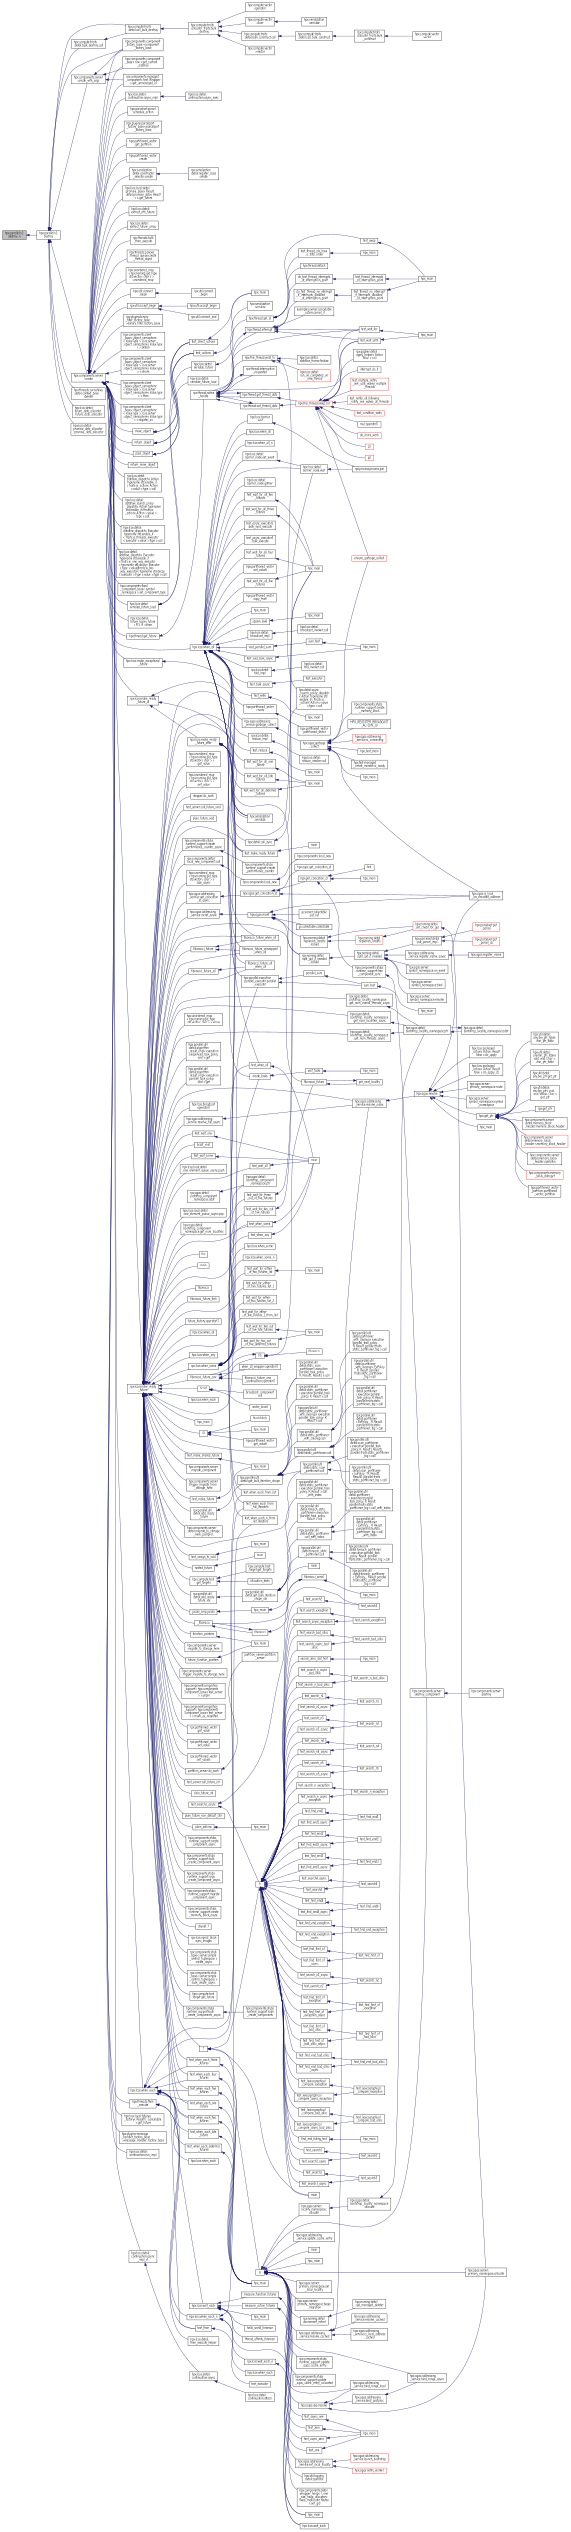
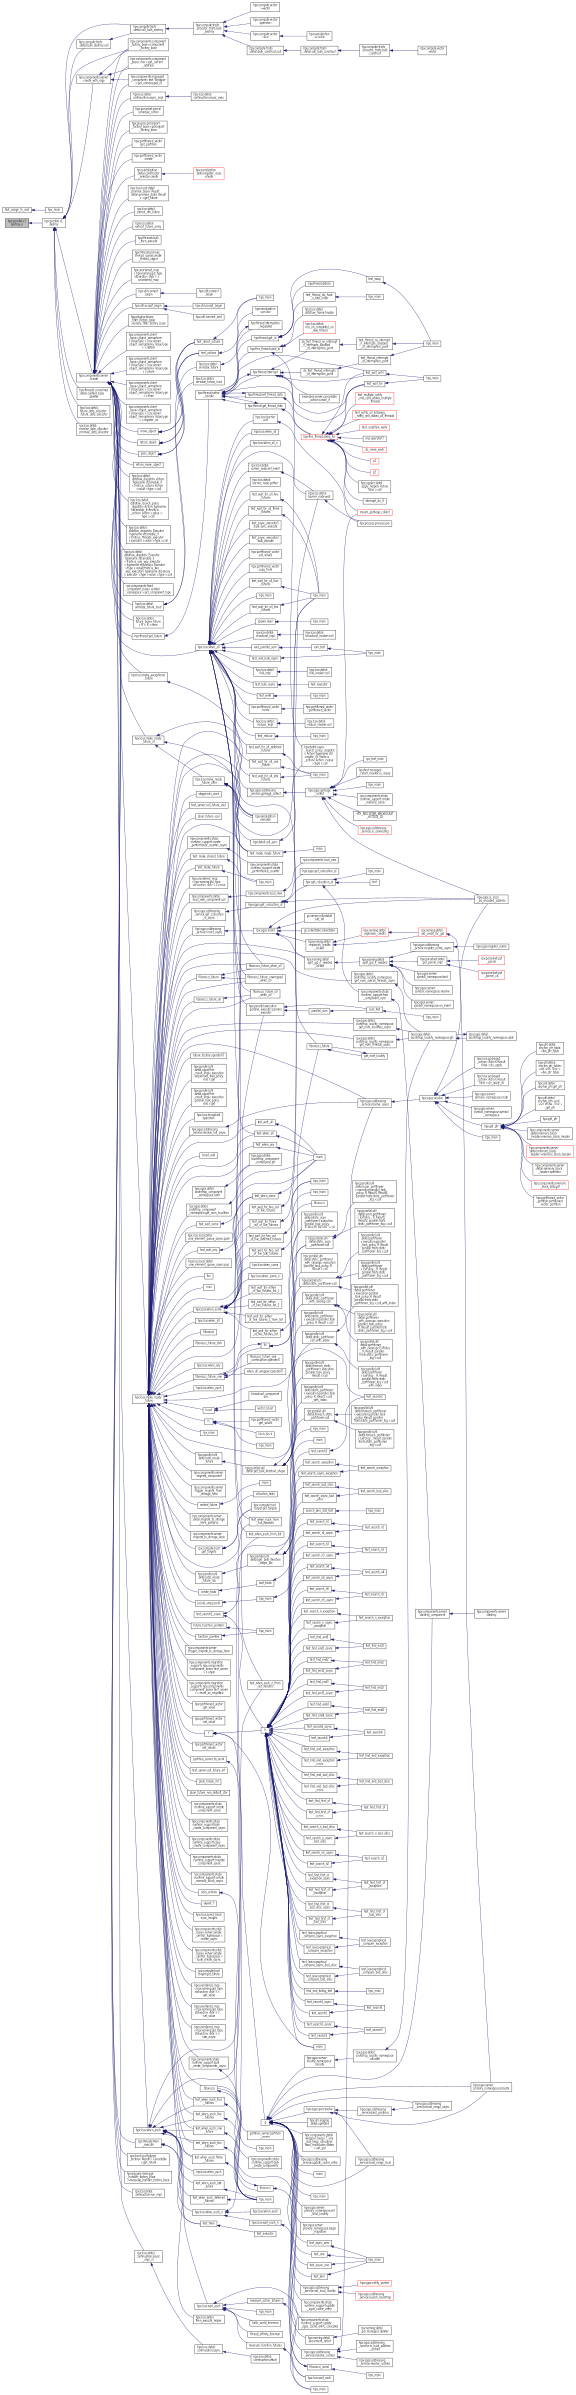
node "hpx::serialization ::detail::register_class ::create": color black -> red
edge "create_tasks" -> "hpx::lcos::make_ready _future_after": removed
edge "test_assign_to_void" -> "hpx::lcos::make_ready _future": now "hpx::compute::host ::target::get_targets" -> "hpx::lcos::make_ready _future"
